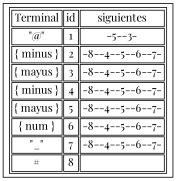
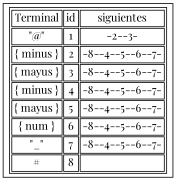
node "Terminal": text "-5--3-" -> "-2--3-"
